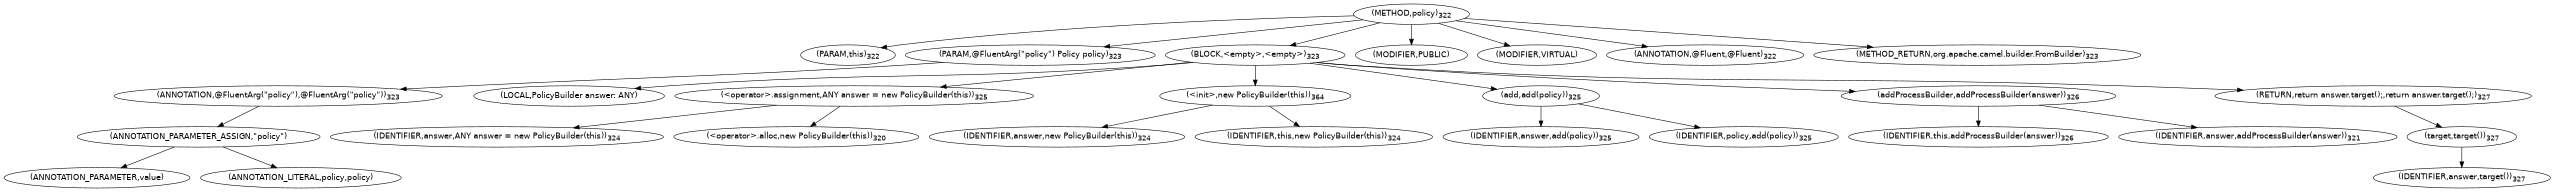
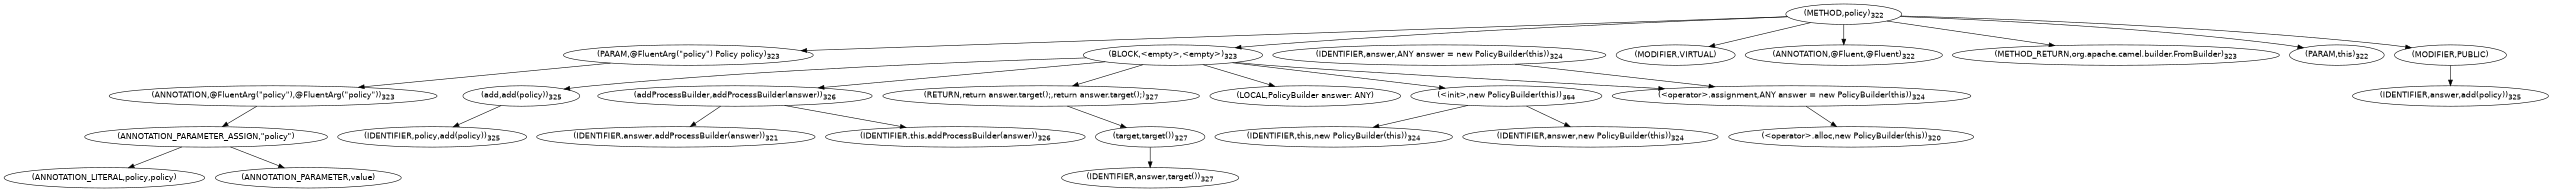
node "(<operator>.assignment,ANY answer = new PolicyBuilder(this))": text "325" -> "324"
edge "(add,add(policy))" -> "(IDENTIFIER,answer,add(policy))": now "(MODIFIER,PUBLIC)" -> "(IDENTIFIER,answer,add(policy))"
edge "(<operator>.assignment,ANY answer = new PolicyBuilder(this))" -> "(IDENTIFIER,answer,ANY answer = new PolicyBuilder(this))": reversed
